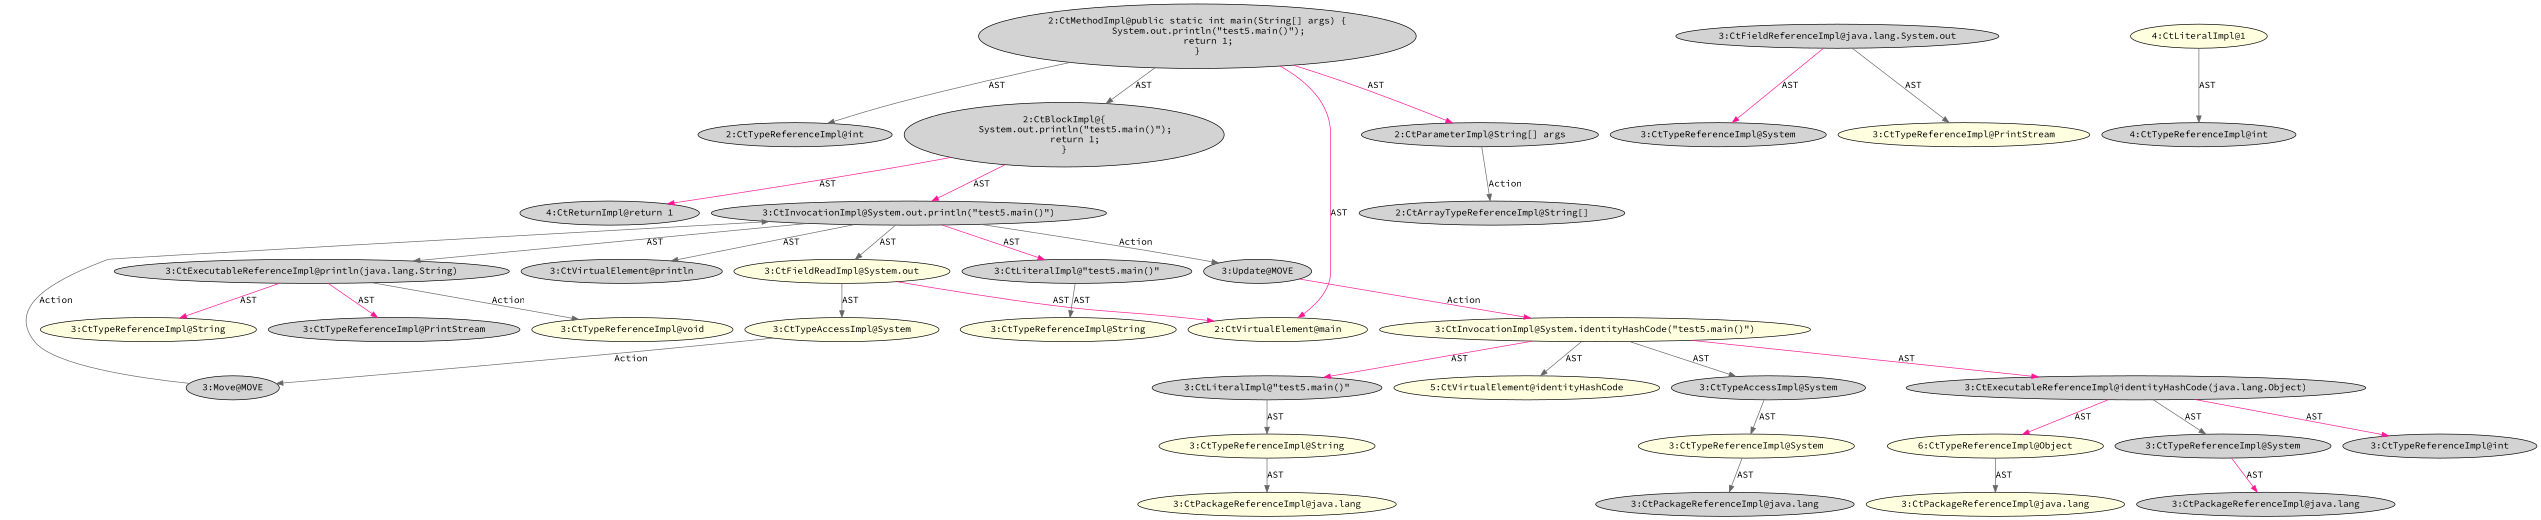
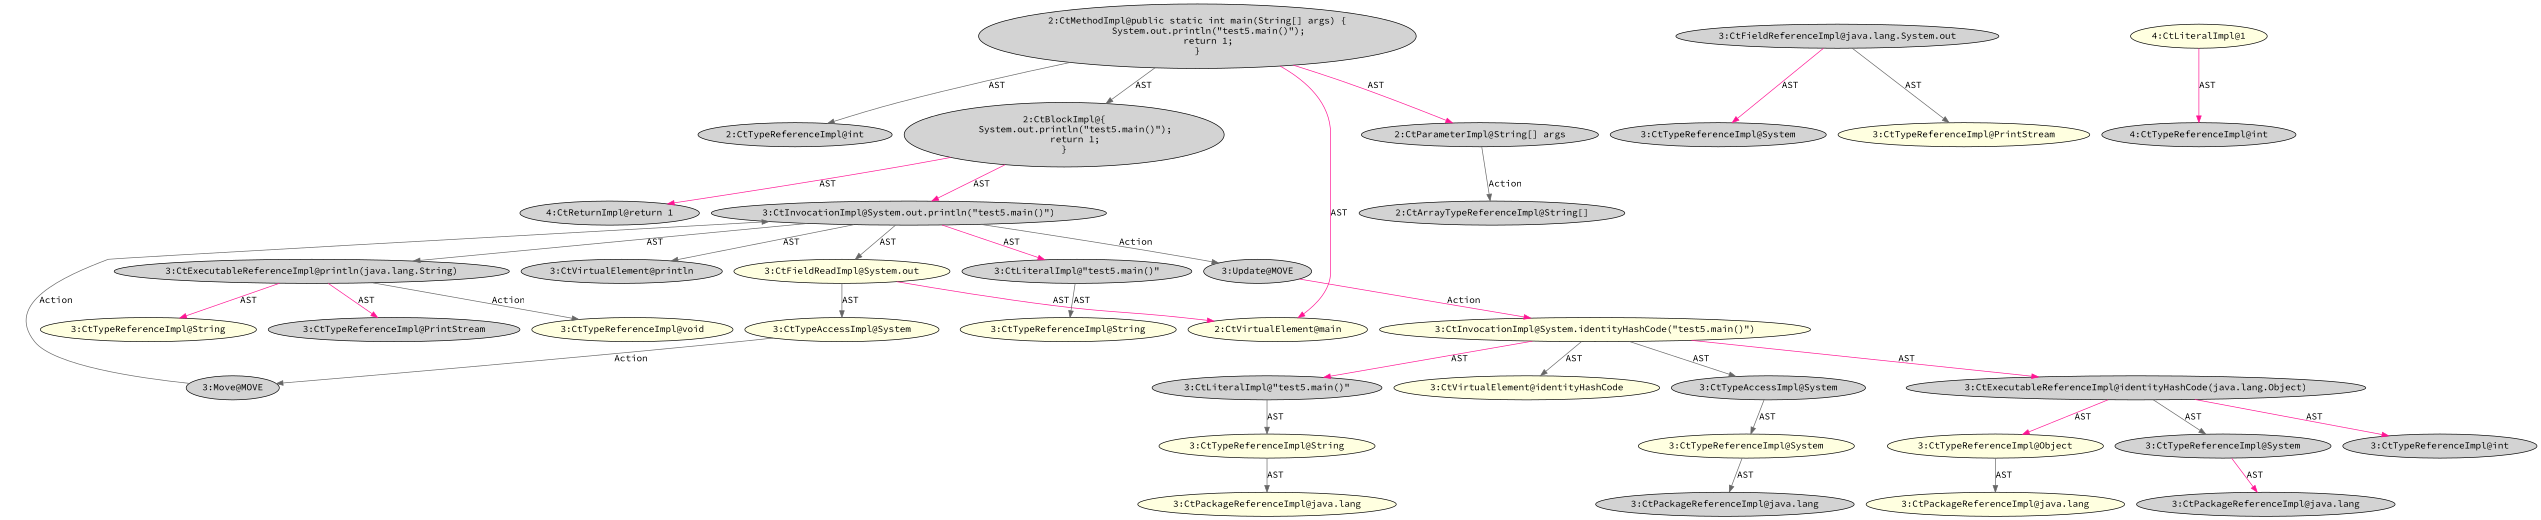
edge "4:CtLiteralImpl@1" -> "4:CtTypeReferenceImpl@int": color gray40 -> deeppink
node "5:CtVirtualElement@identityHashCode": label "5:CtVirtualElement@identityHashCode" -> "3:CtVirtualElement@identityHashCode"
node "6:CtTypeReferenceImpl@Object": label "6:CtTypeReferenceImpl@Object" -> "3:CtTypeReferenceImpl@Object"
